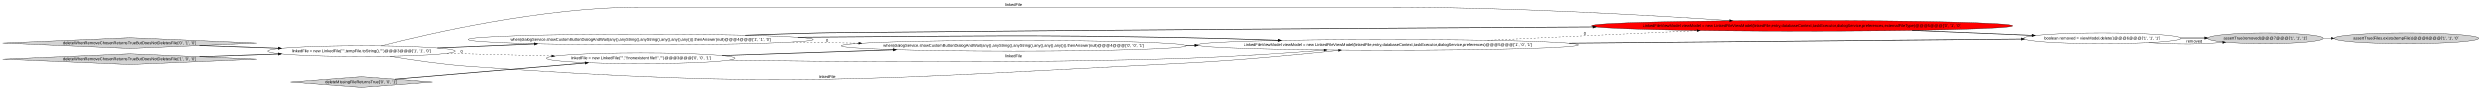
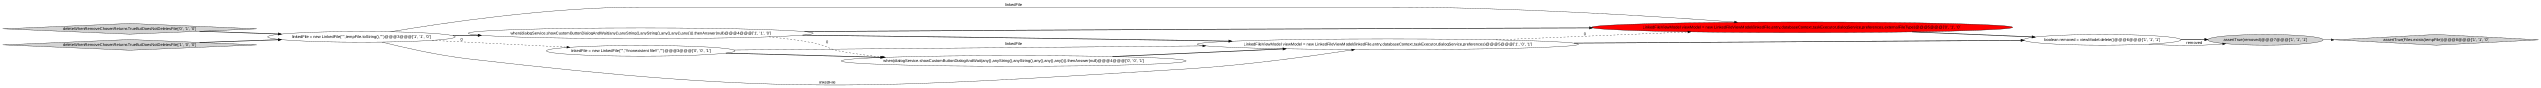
node "assertTrue(Files.exists(tempFile))@@@8@@@['1', '1', '0']": shape ellipse -> diamond
node "deleteMissingFileReturnsTrue['0', '0', '1']": removed
